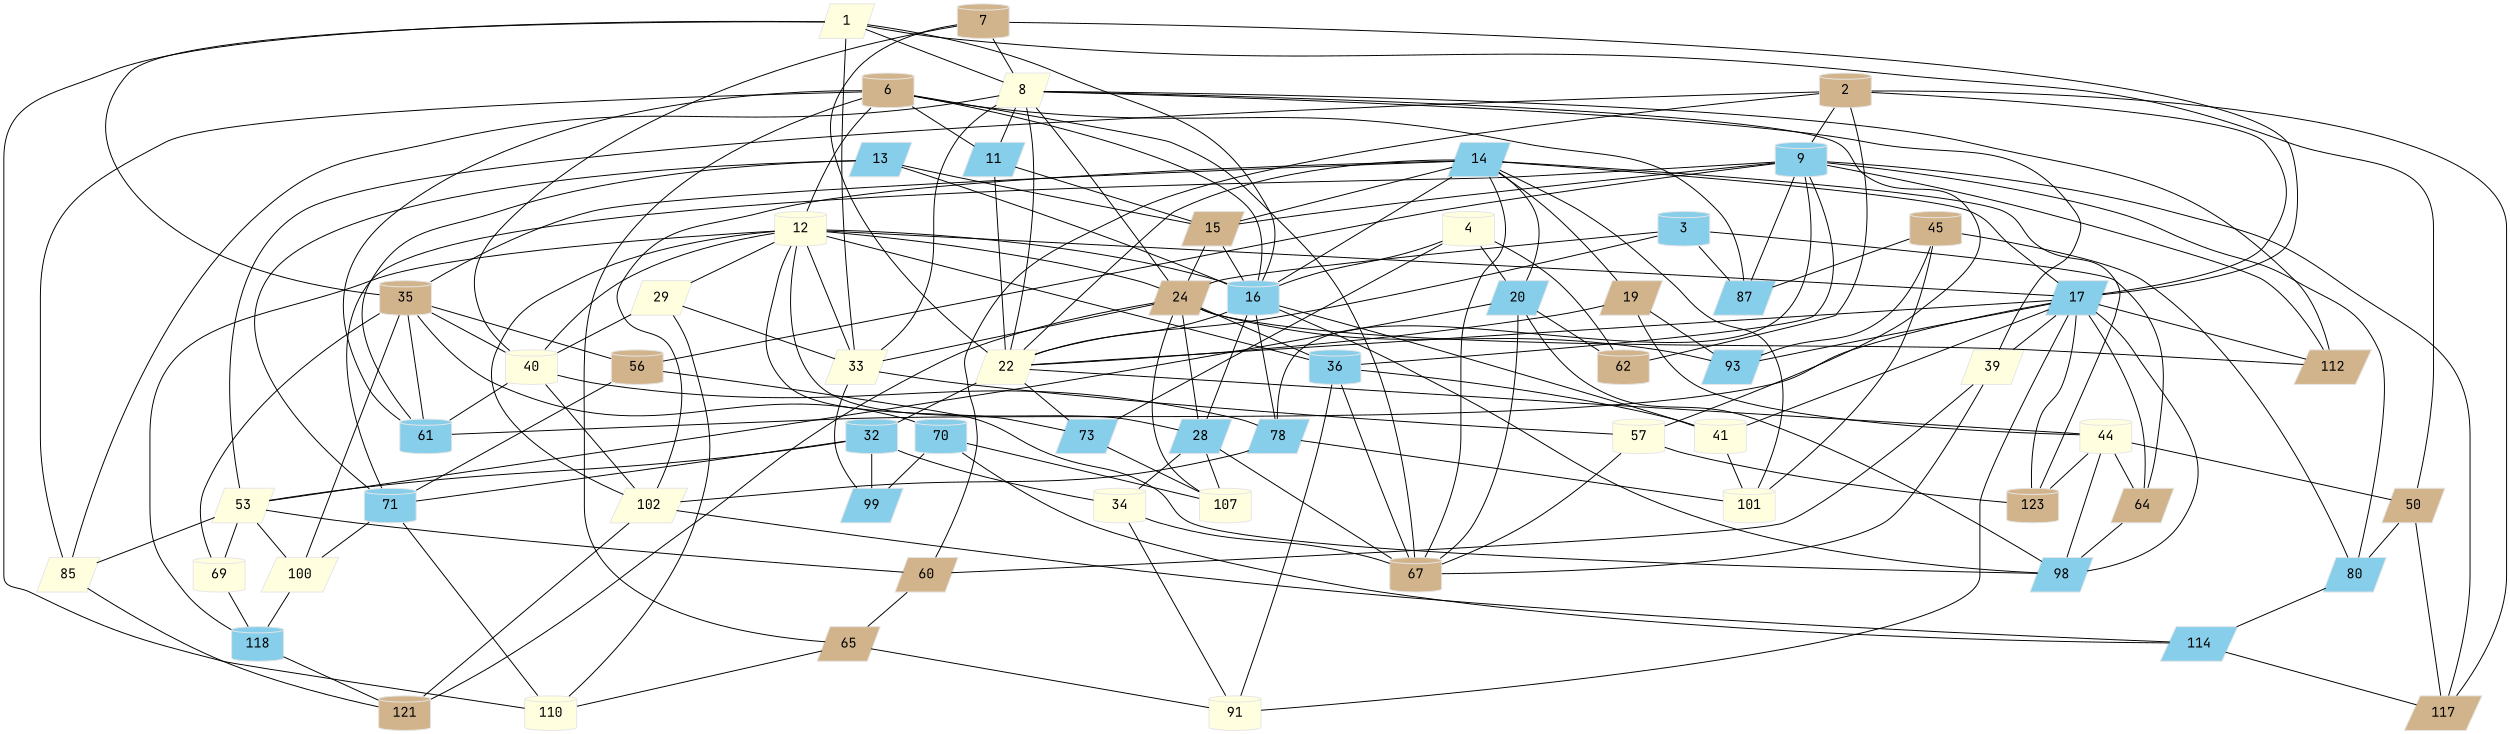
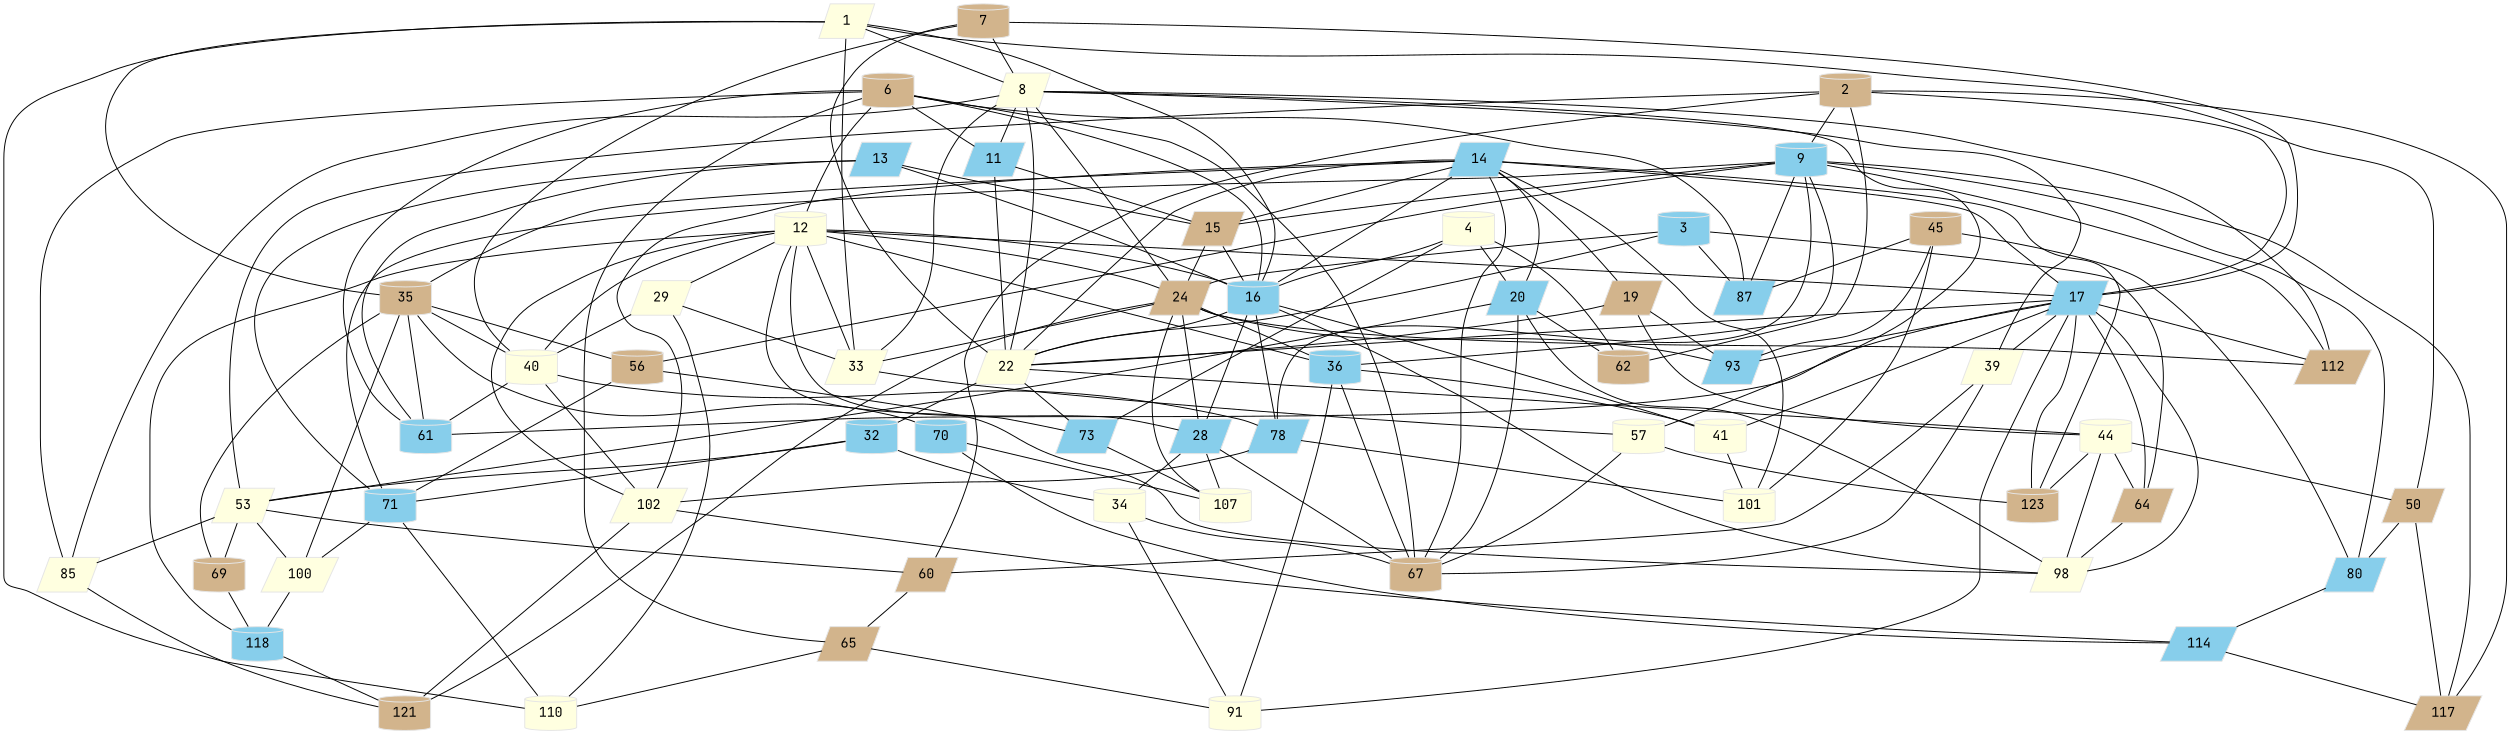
node "99": removed
node "69": fillcolor lightyellow -> tan
node "98": fillcolor skyblue -> lightyellow
